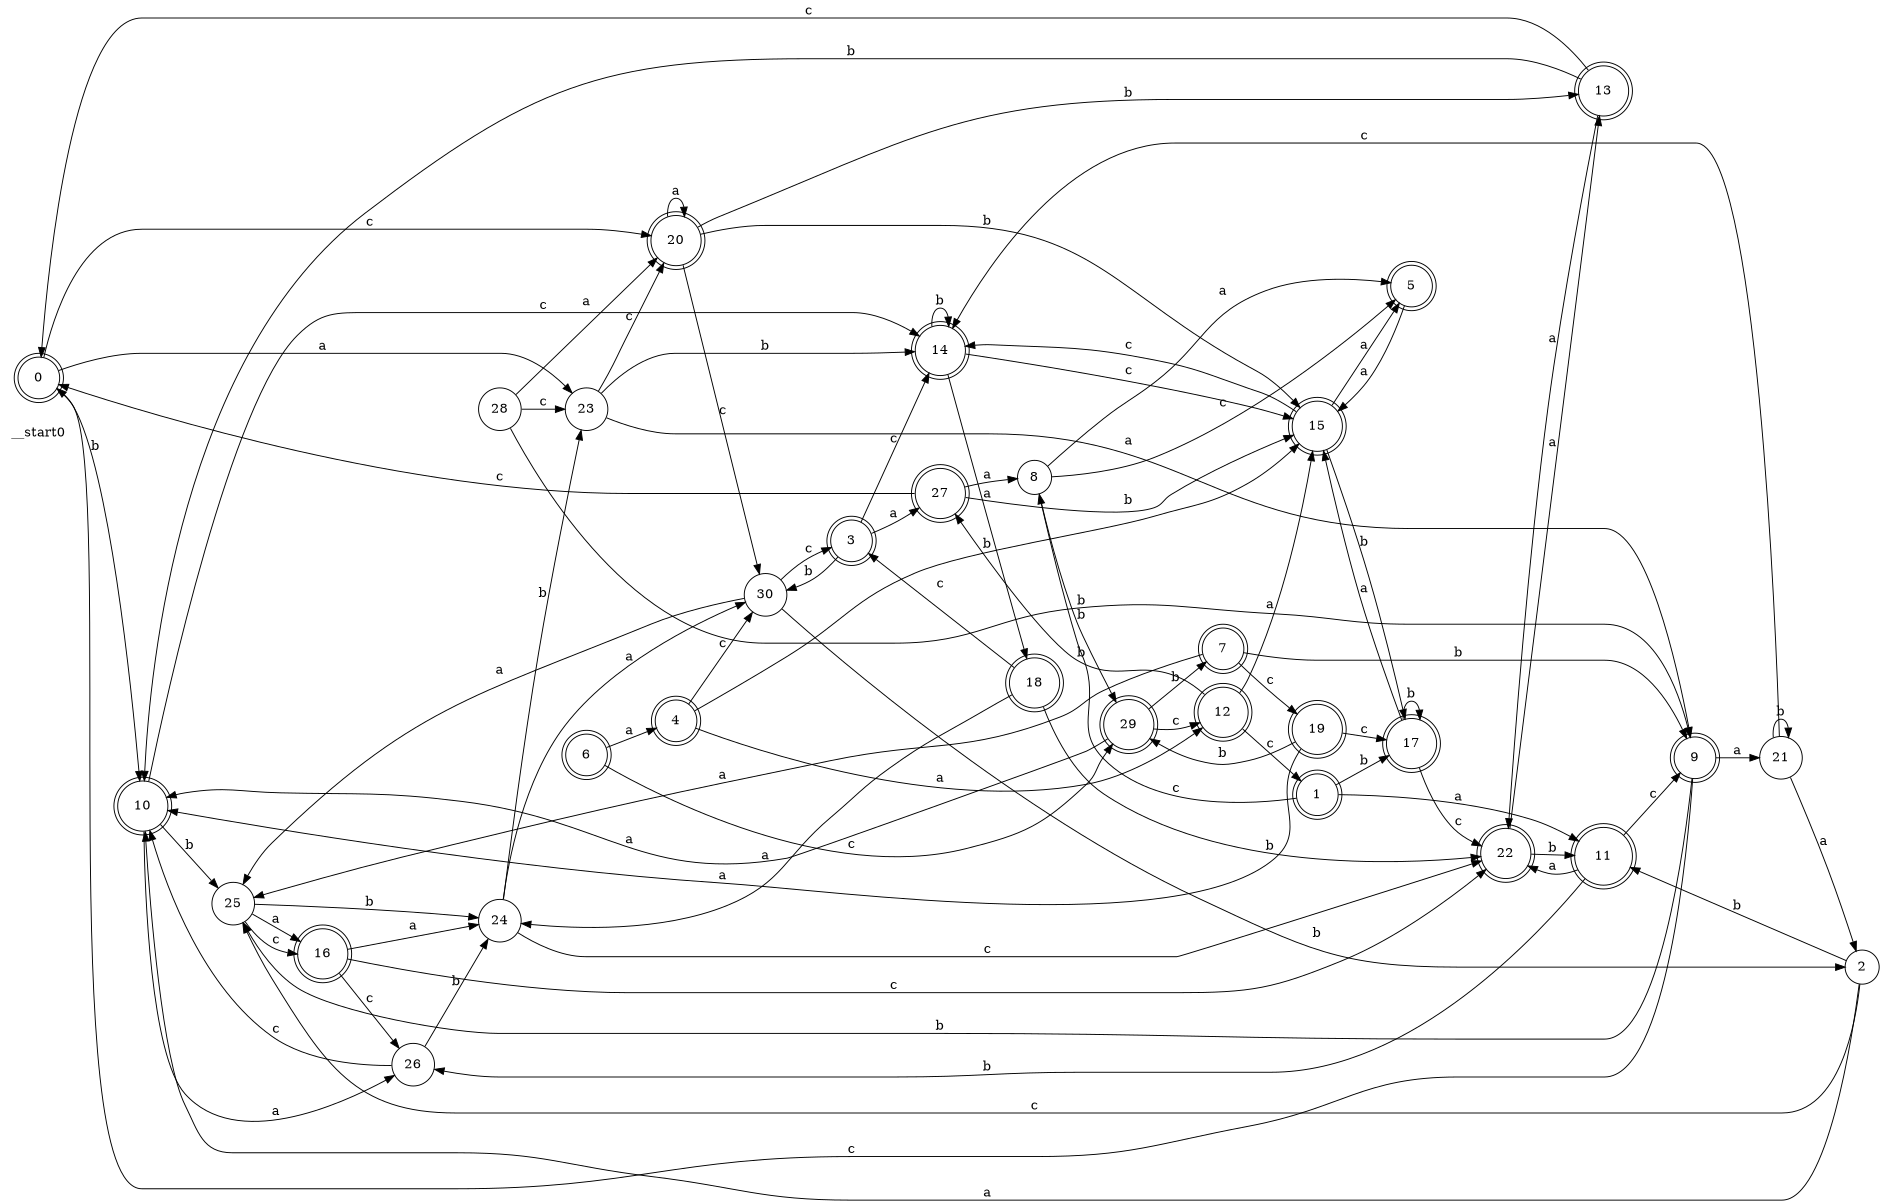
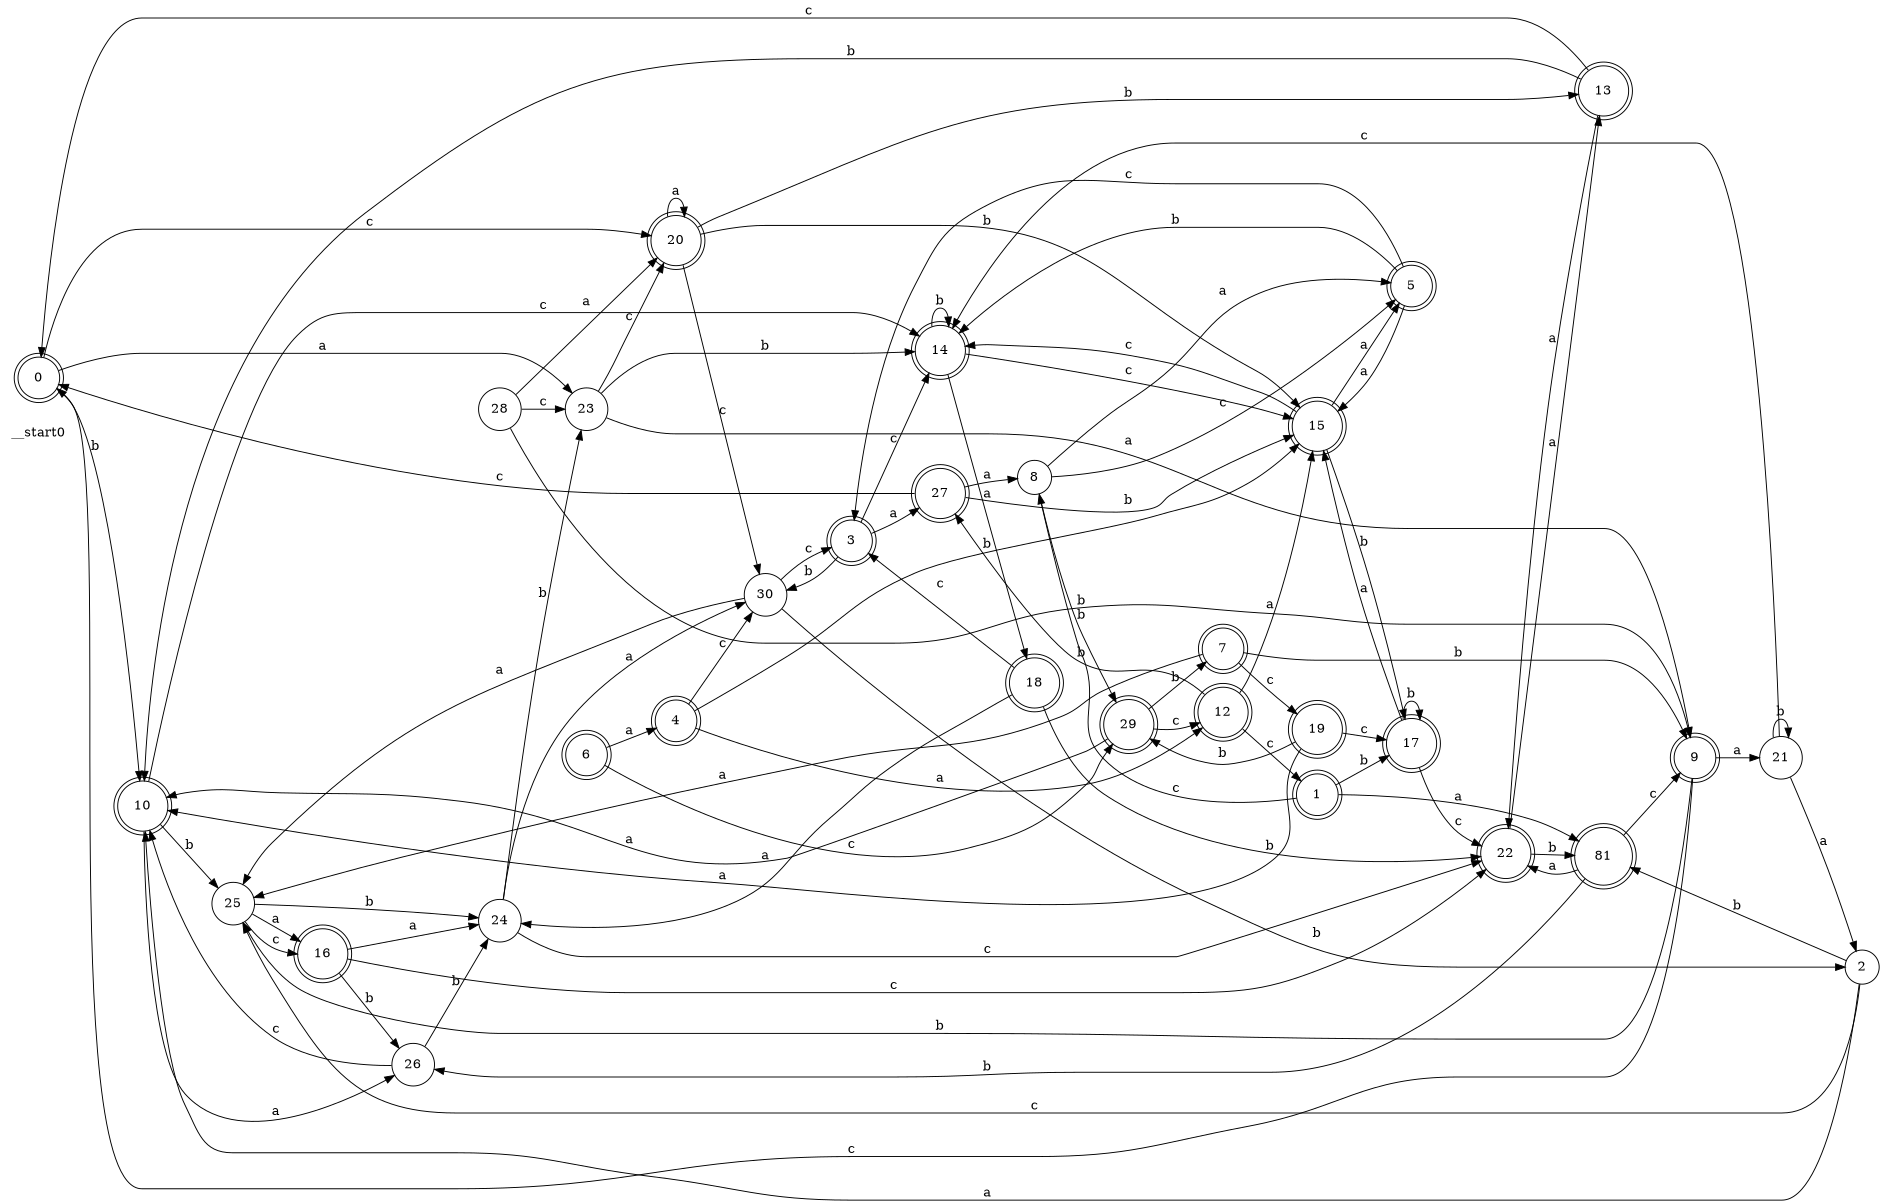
edge "5" -> "3": added, label "c"
edge "5" -> "14": added, label "b"
node "11": label "11" -> "81"
edge "16" -> "26": label "c" -> "b"
